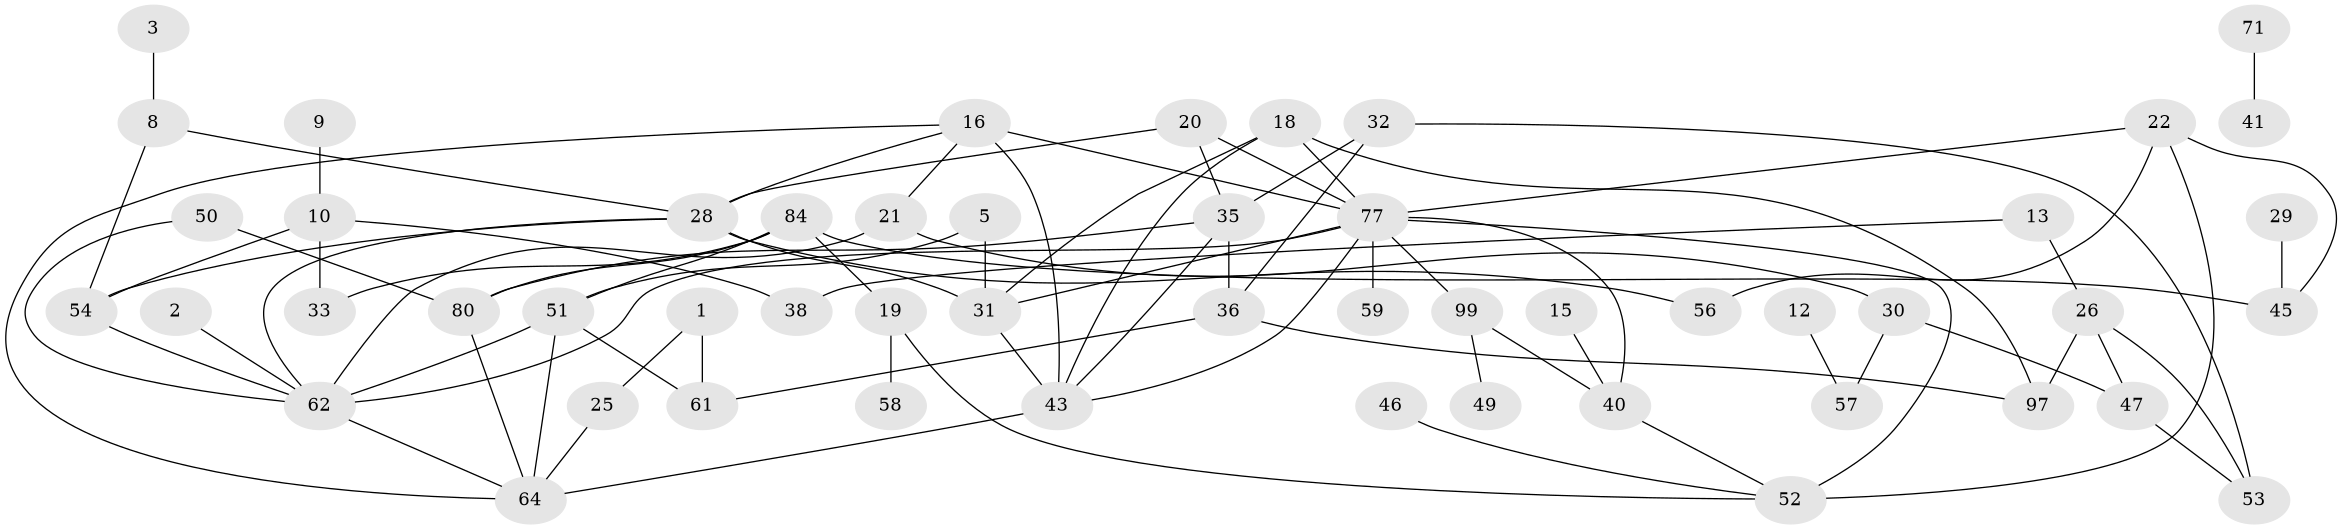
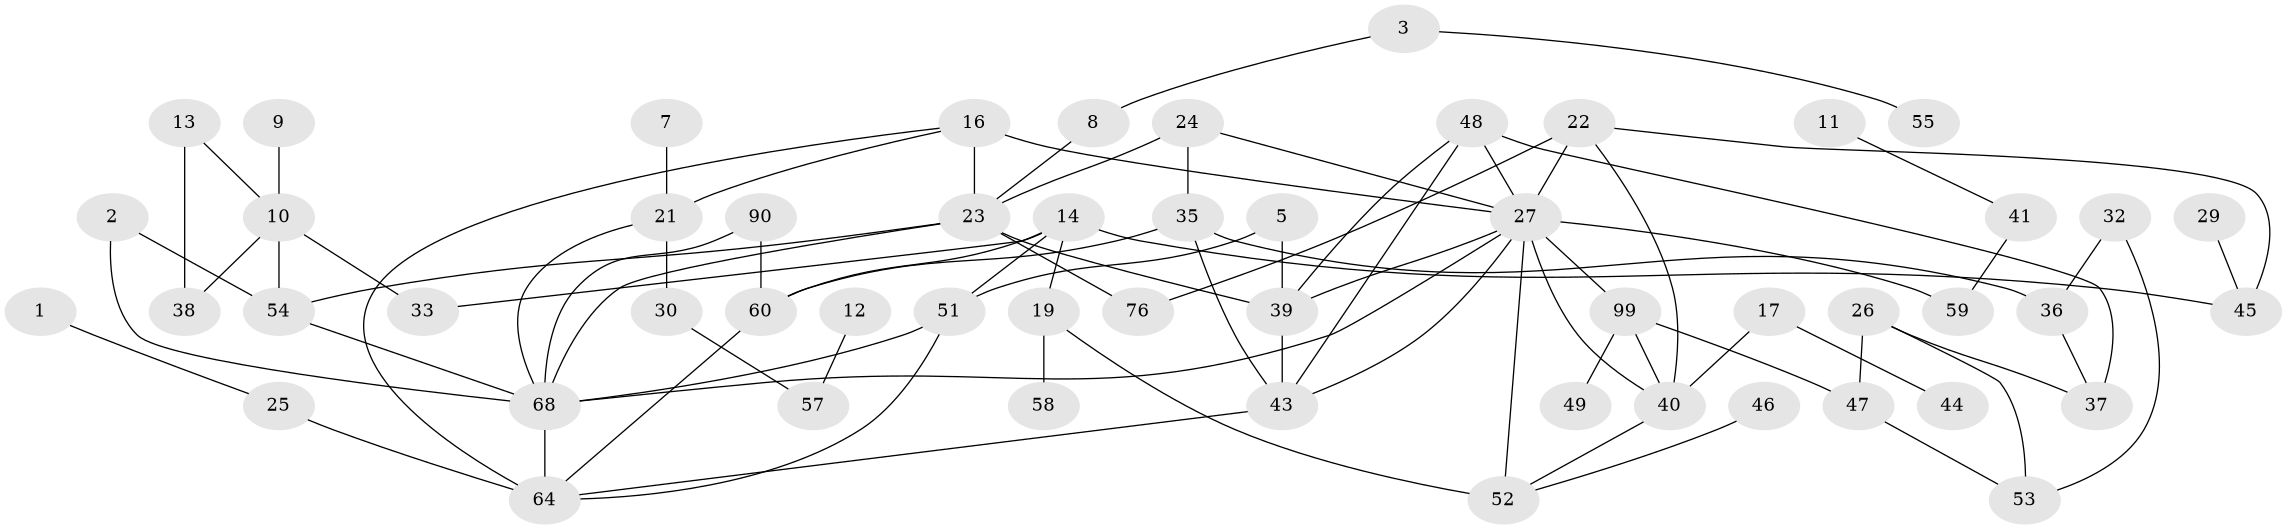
node "71": label "71" -> "11"
node "7": added
node "20": label "20" -> "24"
node "18": label "18" -> "48"
node "55": added
edge "32" -- "35": removed
edge "8" -- "54": now "2" -- "54"
node "50": label "50" -> "90"
node "28": label "28" -> "23"
node "84": label "84" -> "14"
node "77": label "77" -> "27"
edge "16" -- "43": removed
edge "41" -- "59": added
edge "13" -- "26": now "13" -- "10"
node "80": label "80" -> "60"
node "31": label "31" -> "39"
node "15": label "15" -> "17"
node "56": label "56" -> "76"
edge "30" -- "47": now "99" -- "47"
node "62": label "62" -> "68"
node "61": removed
node "44": added
node "97": label "97" -> "37"
edge "22" -- "52": now "22" -- "40"
